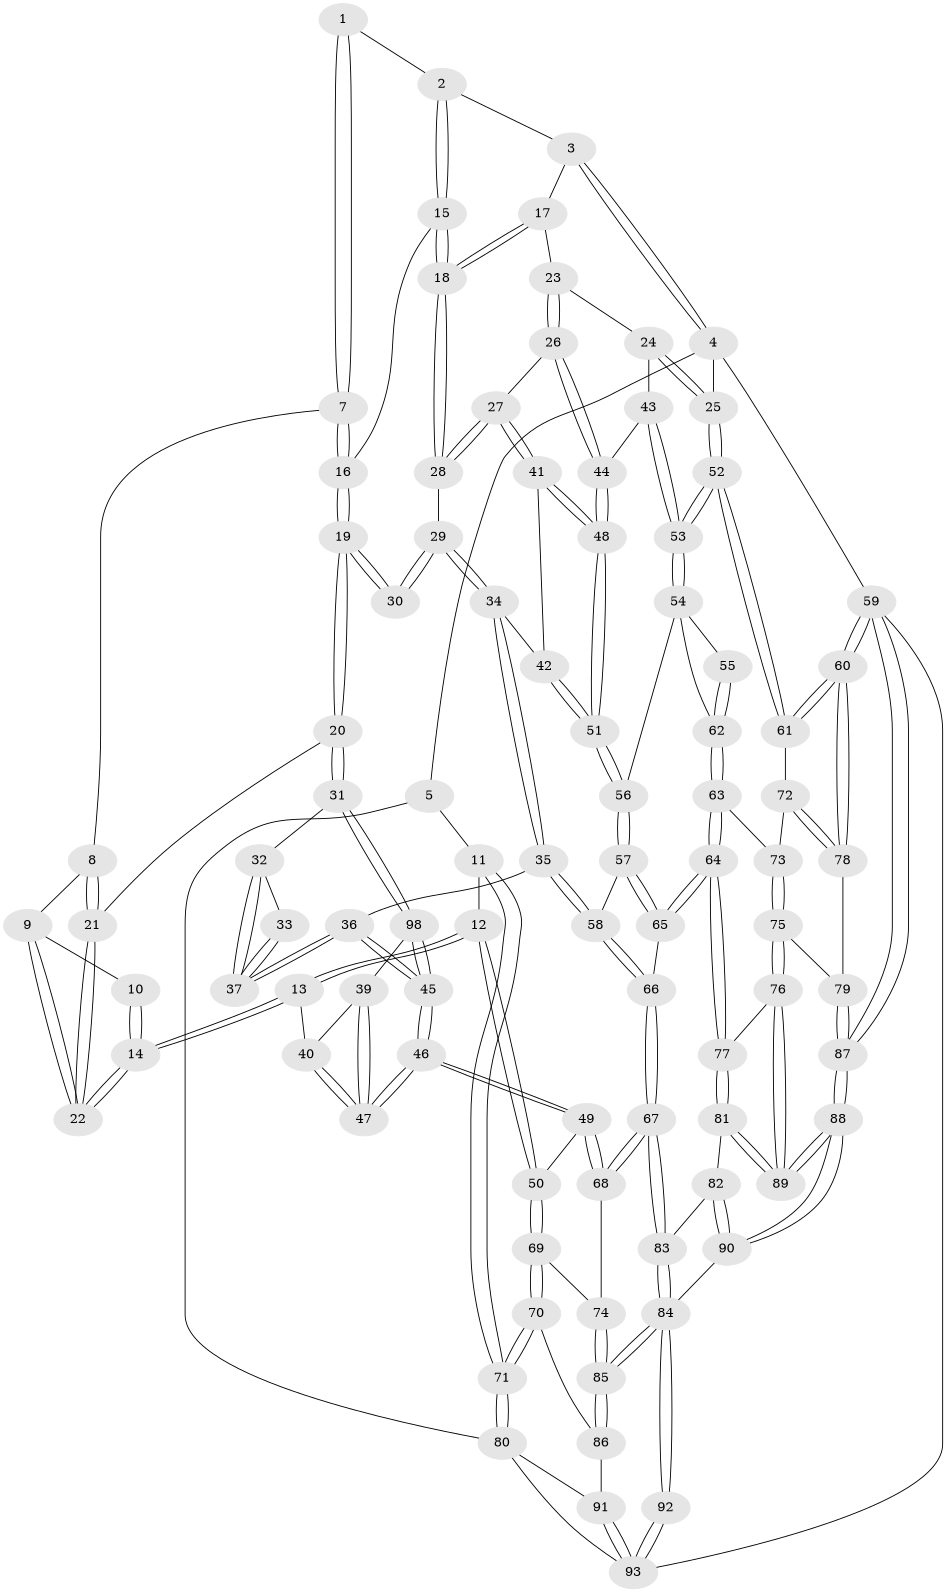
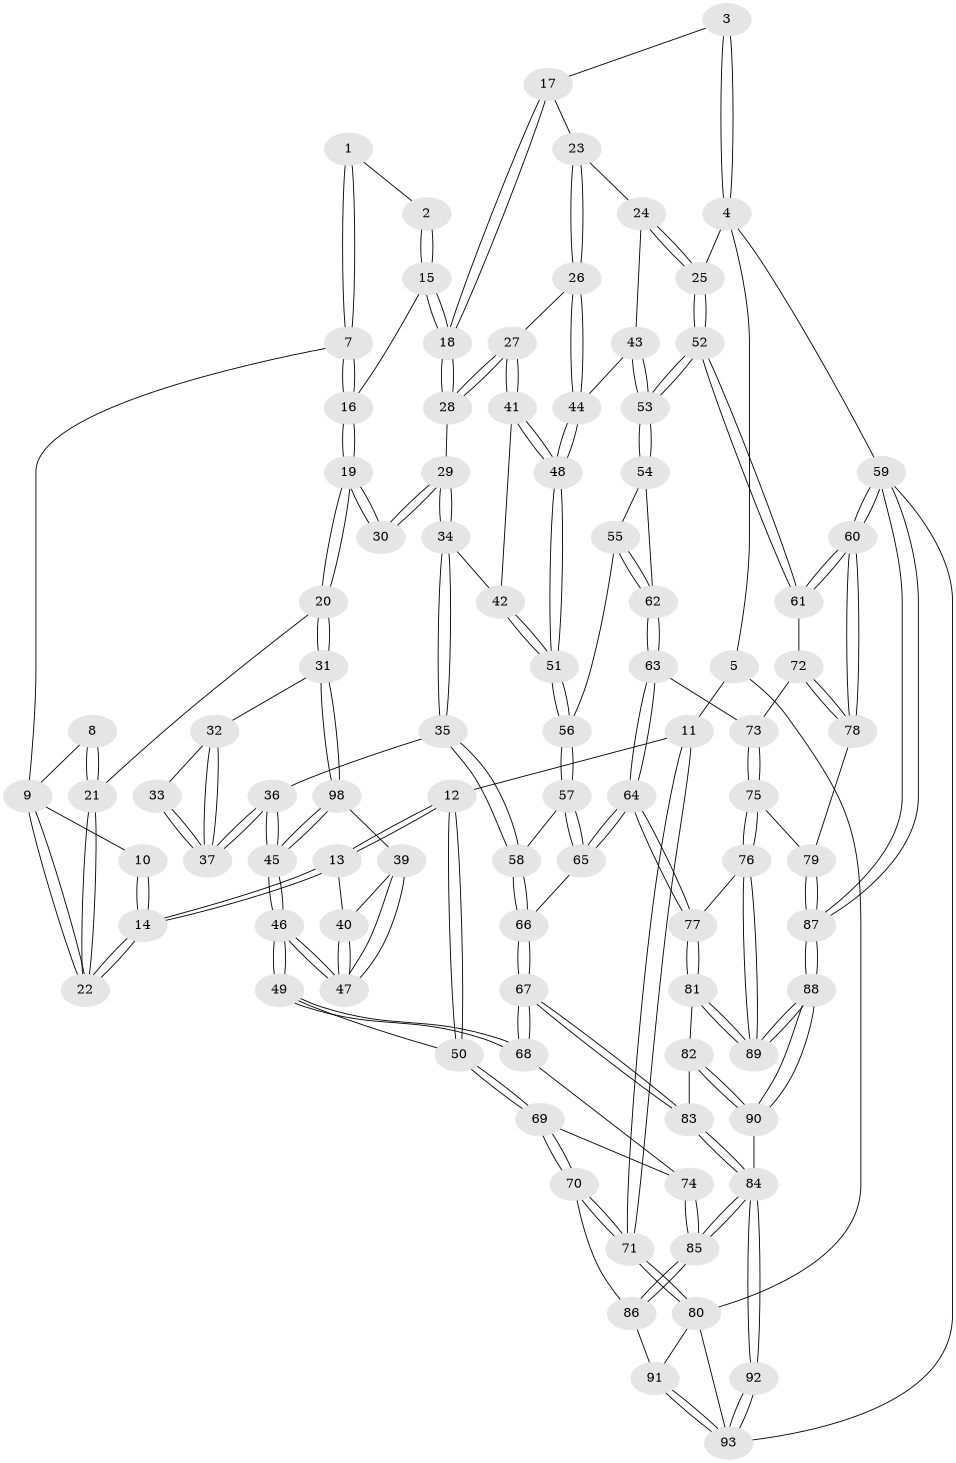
edge "2" -- "3": removed
edge "7" -- "8": now "7" -- "9"
edge "54" -- "56": now "55" -- "56"
